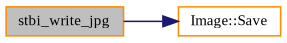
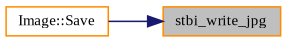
edge "stbi_write_jpg" -> "Image::Save": reversed
